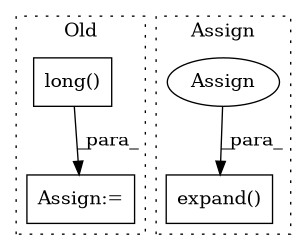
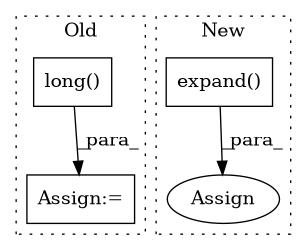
cluster "Assign": label "Assign" -> "New"
edge "Assign" -> "expand()": reversed
